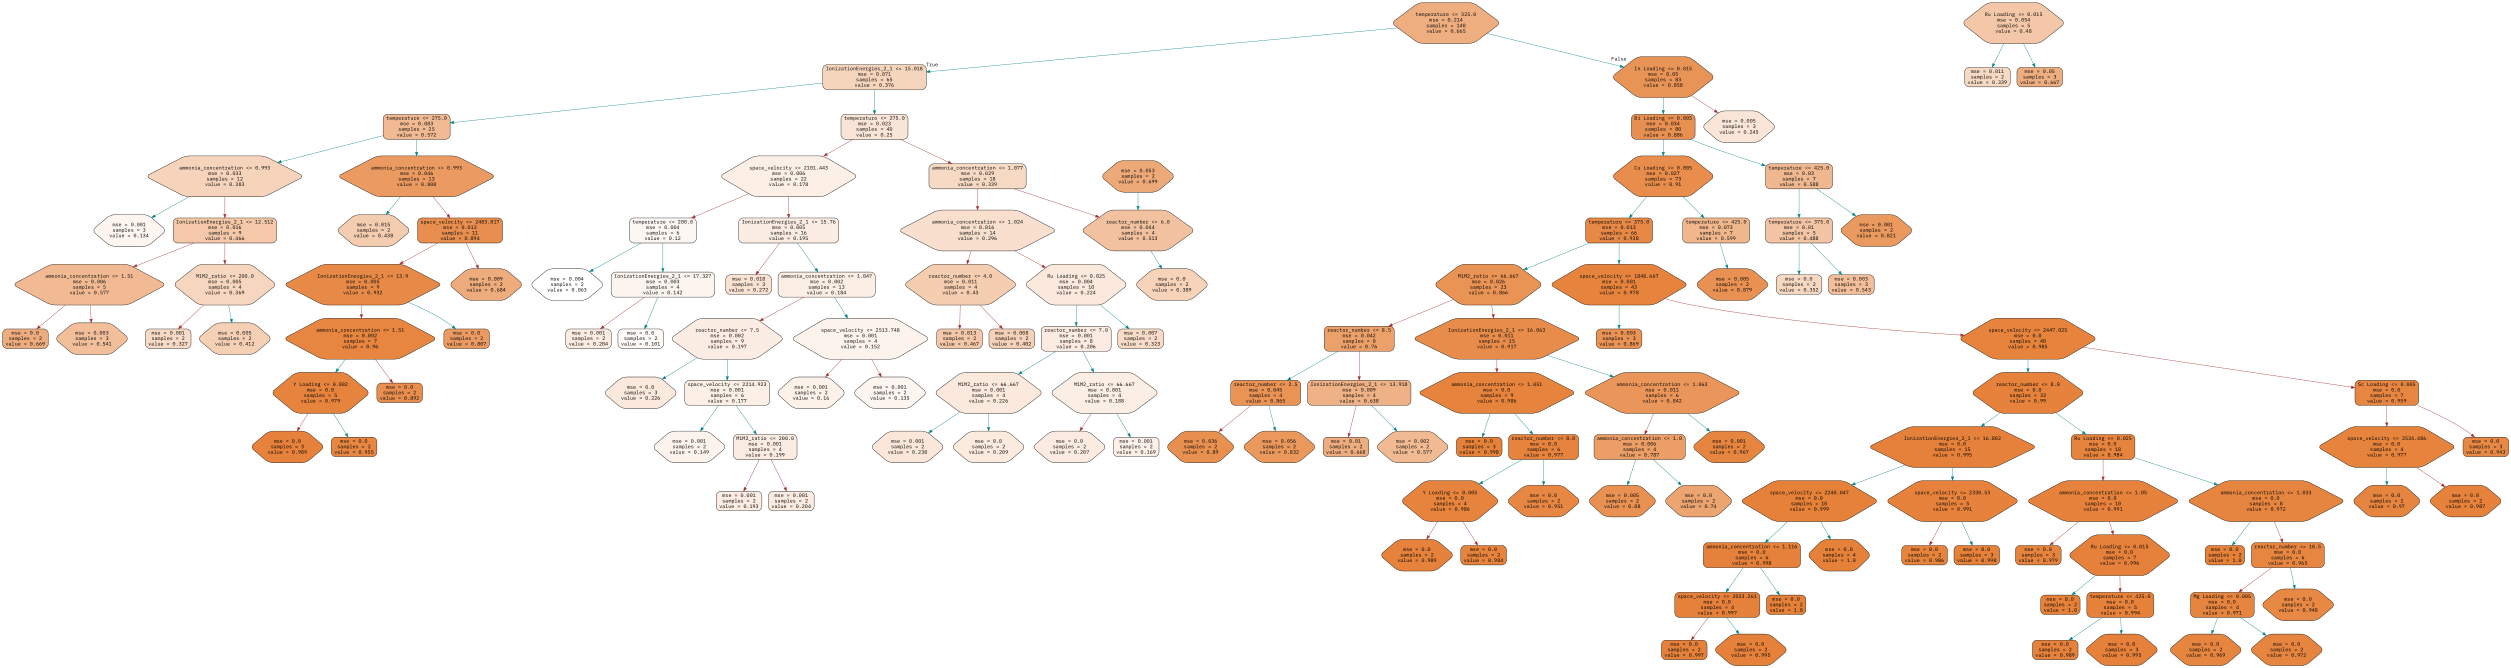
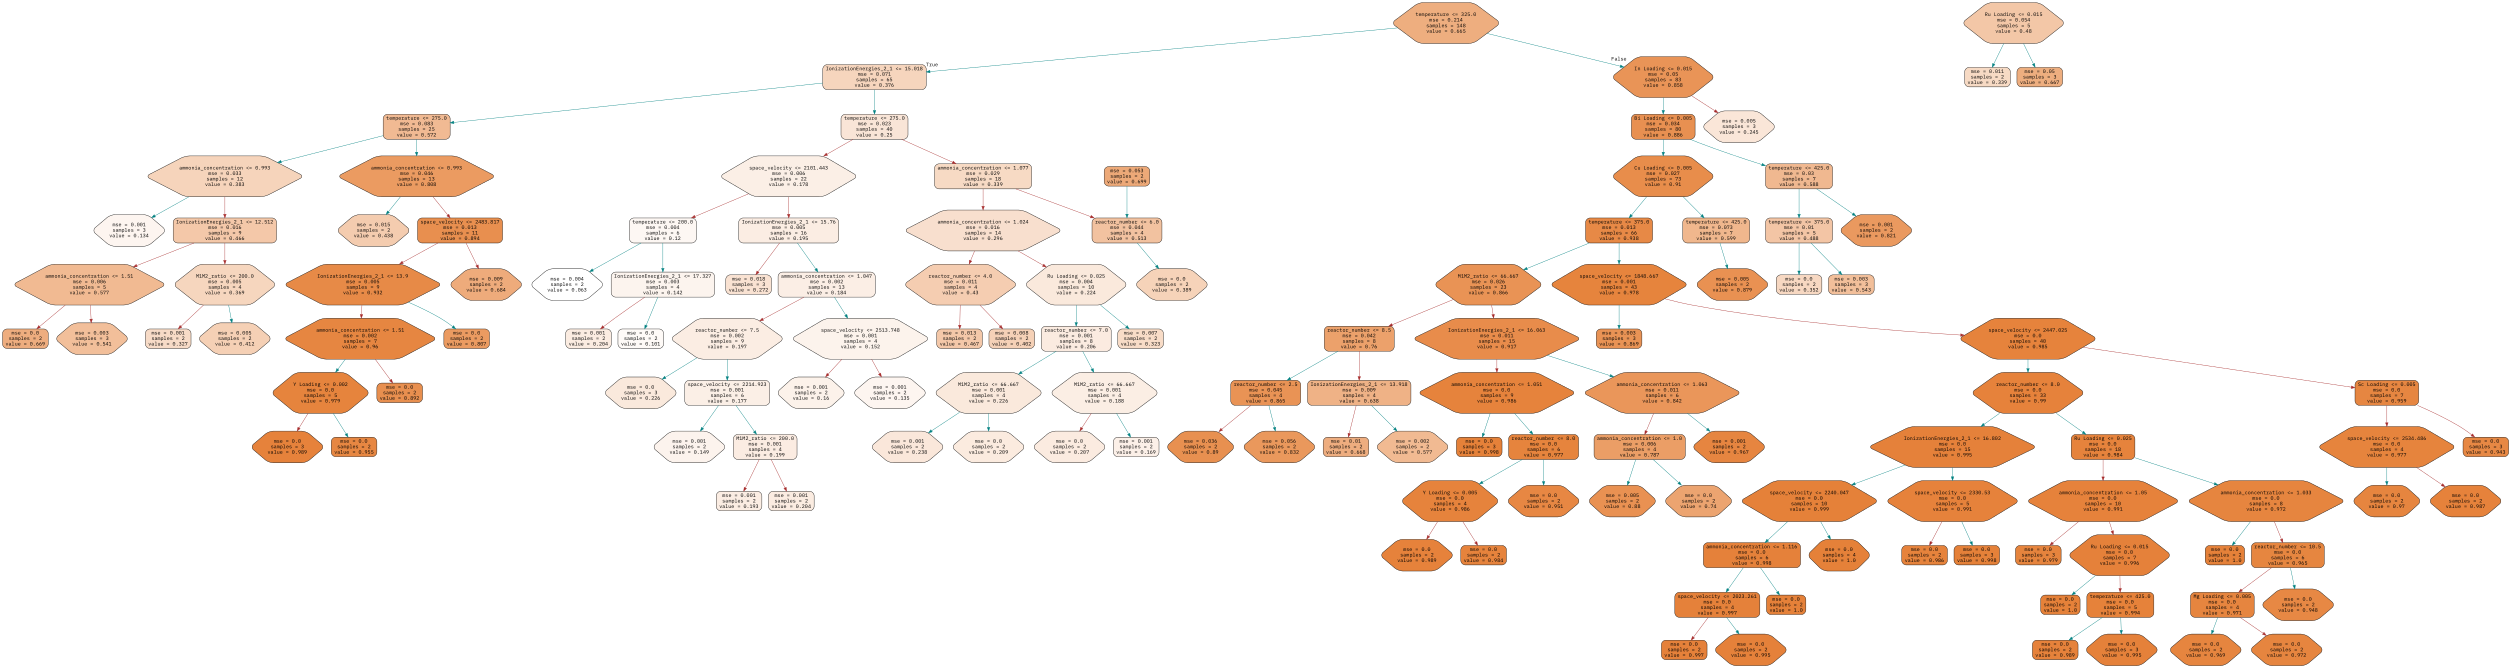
node "mse = 0.053 samples = 2 value = 0.699": shape hexagon -> box
node "reactor_number <= 6.0 mse = 0.044 samples = 4 value = 0.513": shape hexagon -> box
edge "Mg Loading <= 0.005 mse = 0.0 samples = 4 value = 0.971" -> "mse = 0.0 samples = 2 value = 0.972": color teal -> brown
